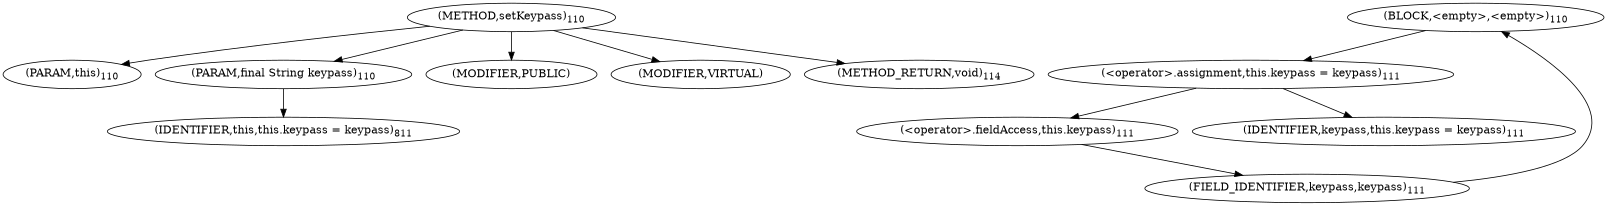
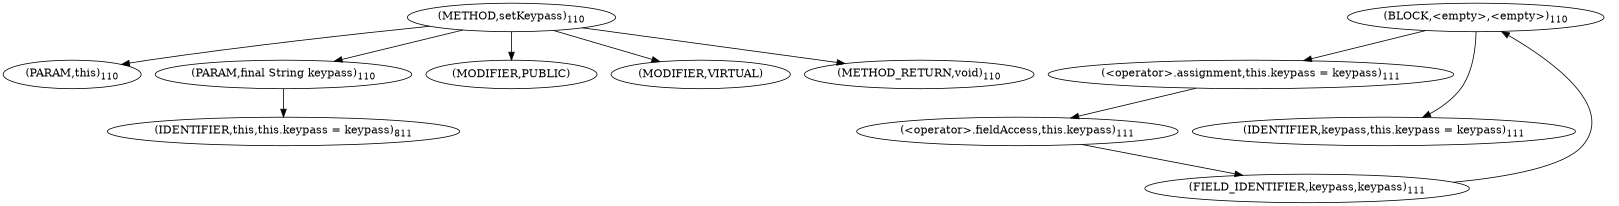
node "(METHOD_RETURN,void)": text "114" -> "110"
edge "(<operator>.assignment,this.keypass = keypass)" -> "(IDENTIFIER,keypass,this.keypass = keypass)": now "(BLOCK,<empty>,<empty>)" -> "(IDENTIFIER,keypass,this.keypass = keypass)"
